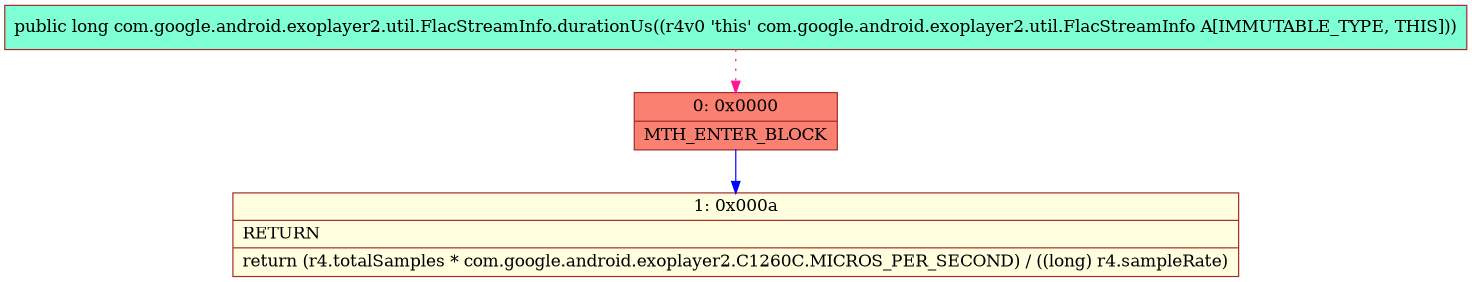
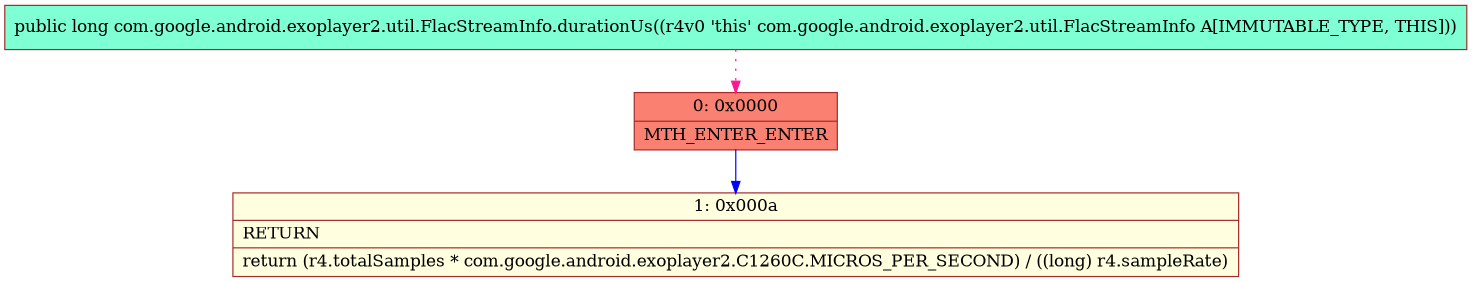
node "0: 0x0000": text "MTH_ENTER_BLOCK" -> "MTH_ENTER_ENTER"
